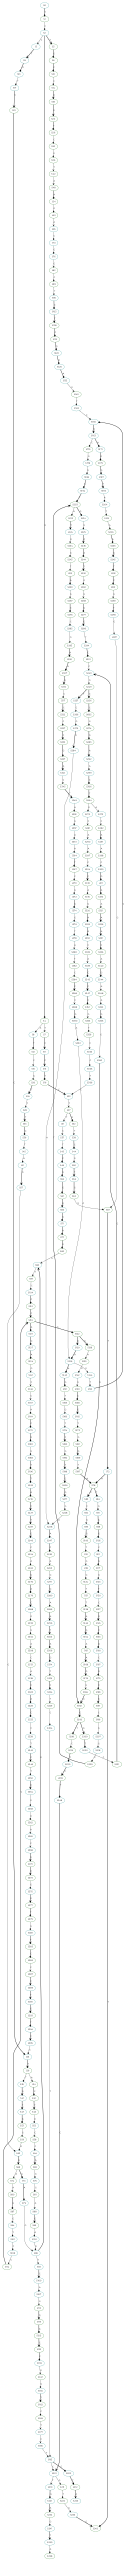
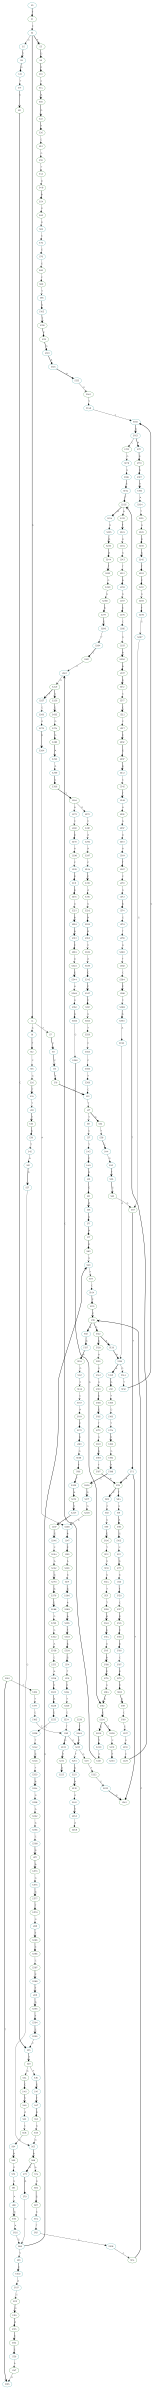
edge "S230" -> "S239": removed, label "C"
edge "S155" -> "S162": reversed
